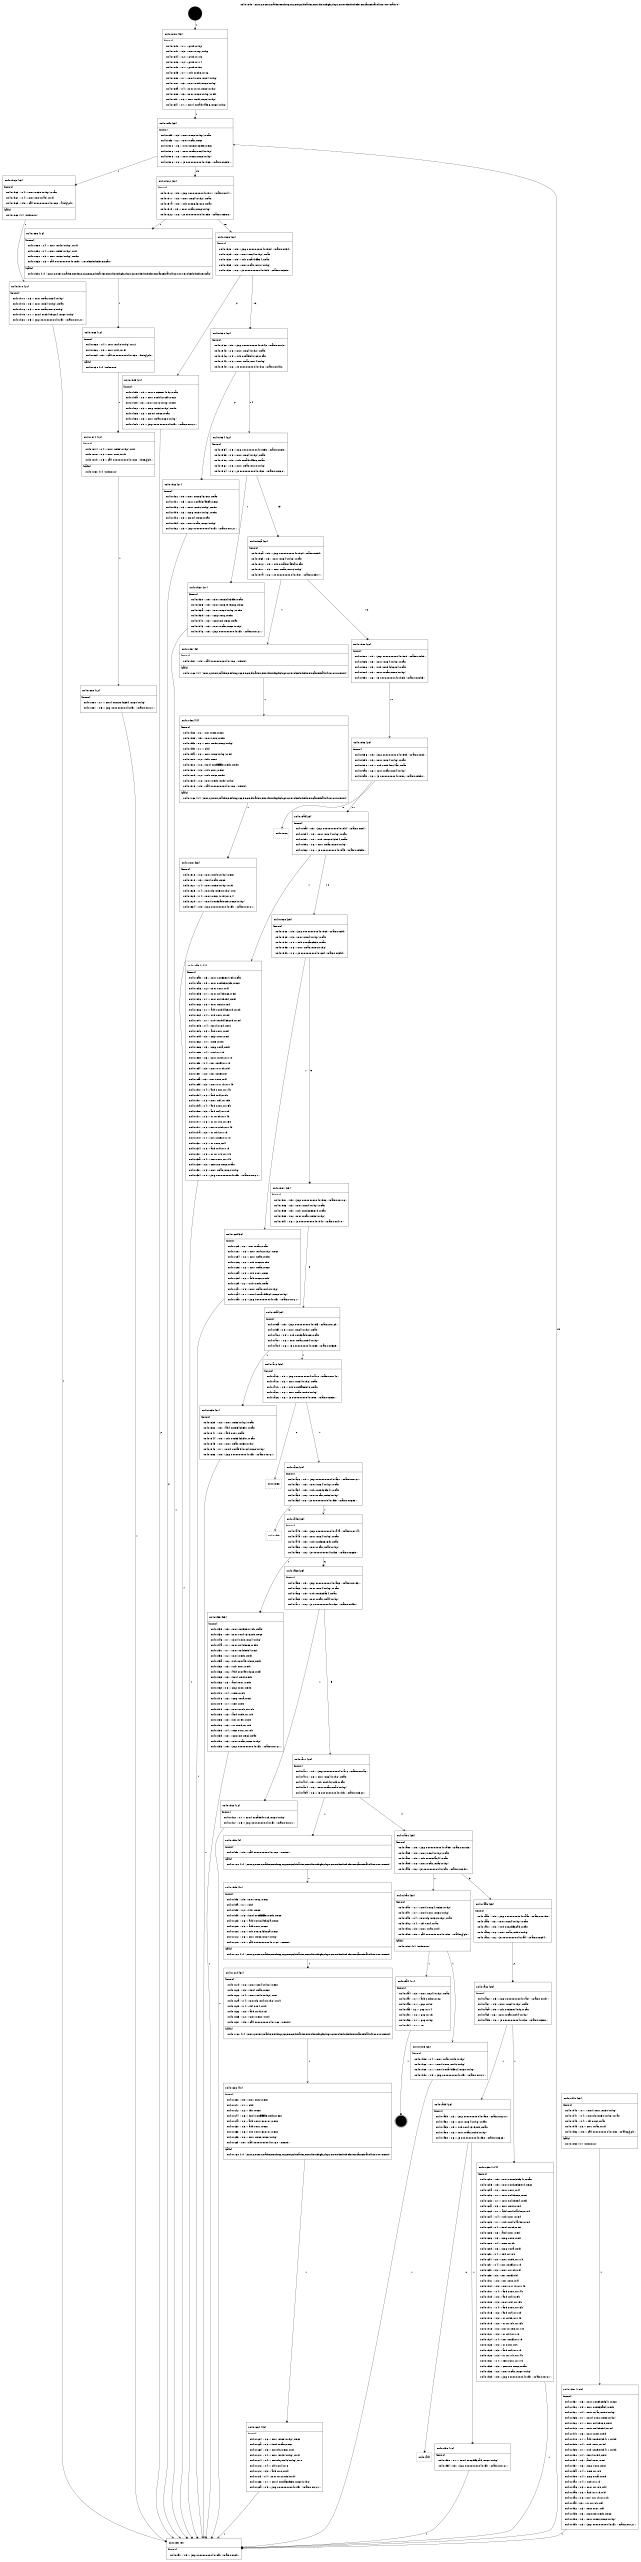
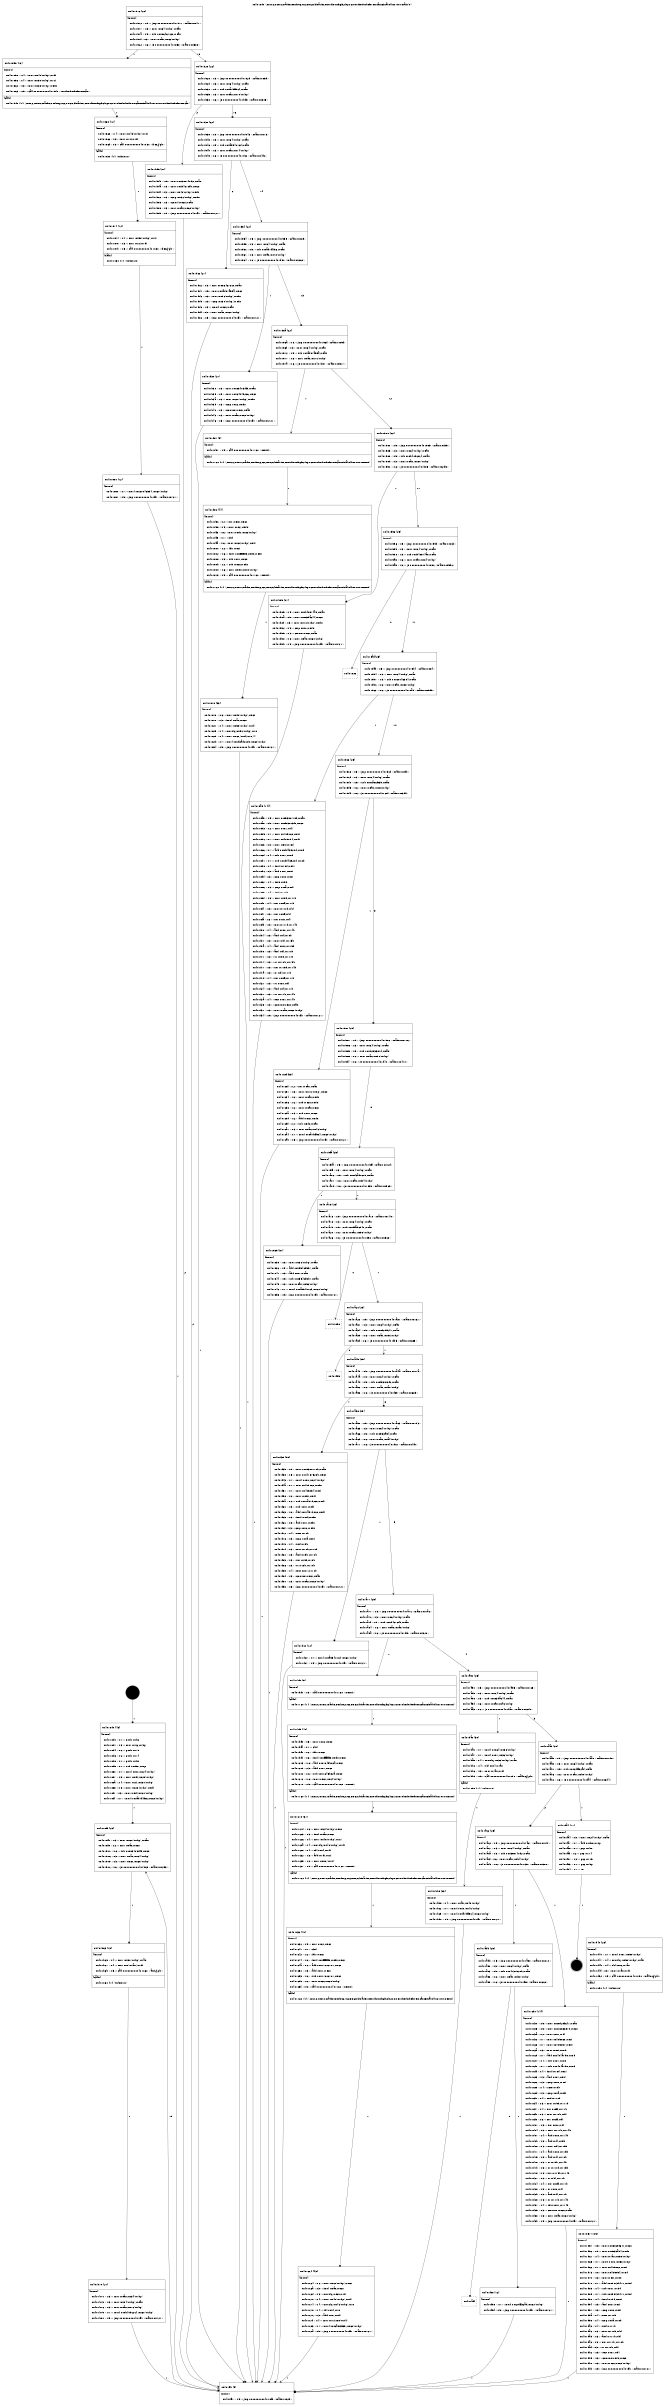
edge "0x4018fb [23]" -> "0x401912 [22]": removed, label "19"
node "0x401b85 [27]": added
edge "0x401ba0 [30]" -> "0x401fa4 [17]": now "0x401aa9 [25]" -> "0x401fa4 [17]"
